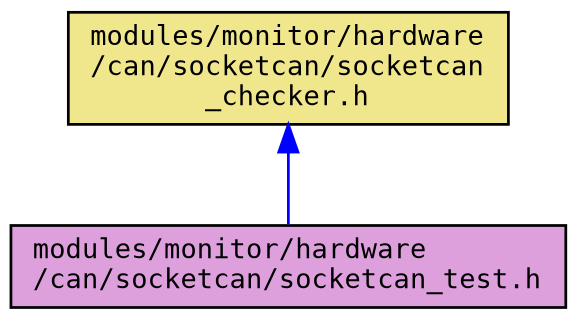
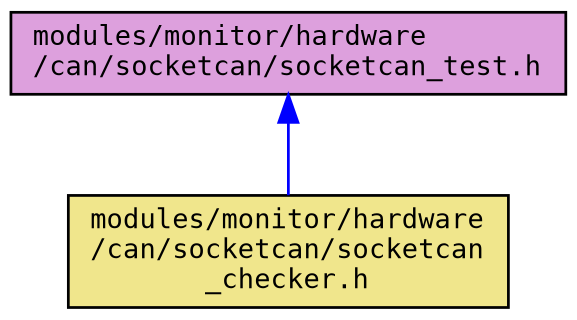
edge "modules/monitor/hardware /can/socketcan/socketcan_test.h" -> "modules/monitor/hardware /can/socketcan/socketcan _checker.h": reversed
